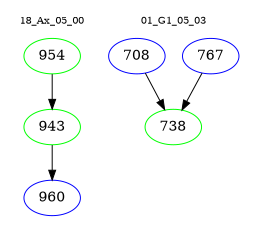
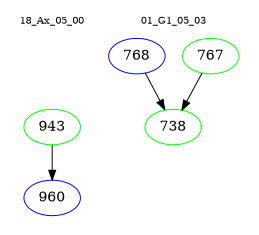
node "954": removed
node "708": label "708" -> "768"
node "767": color blue -> green
